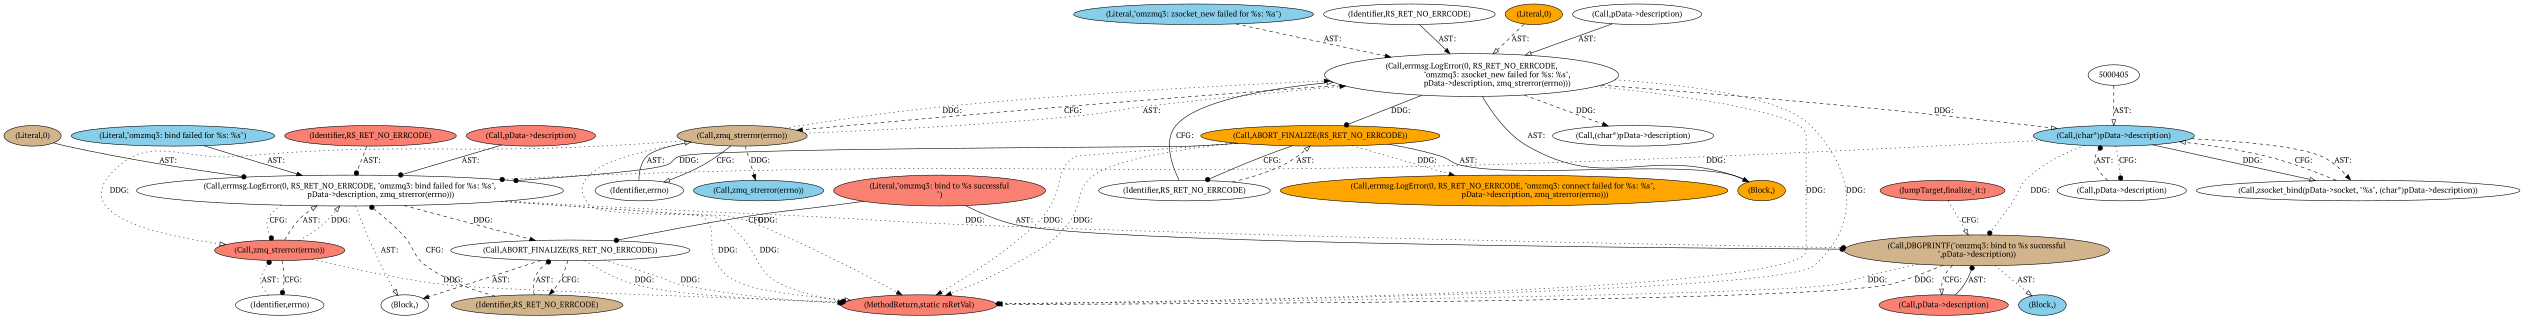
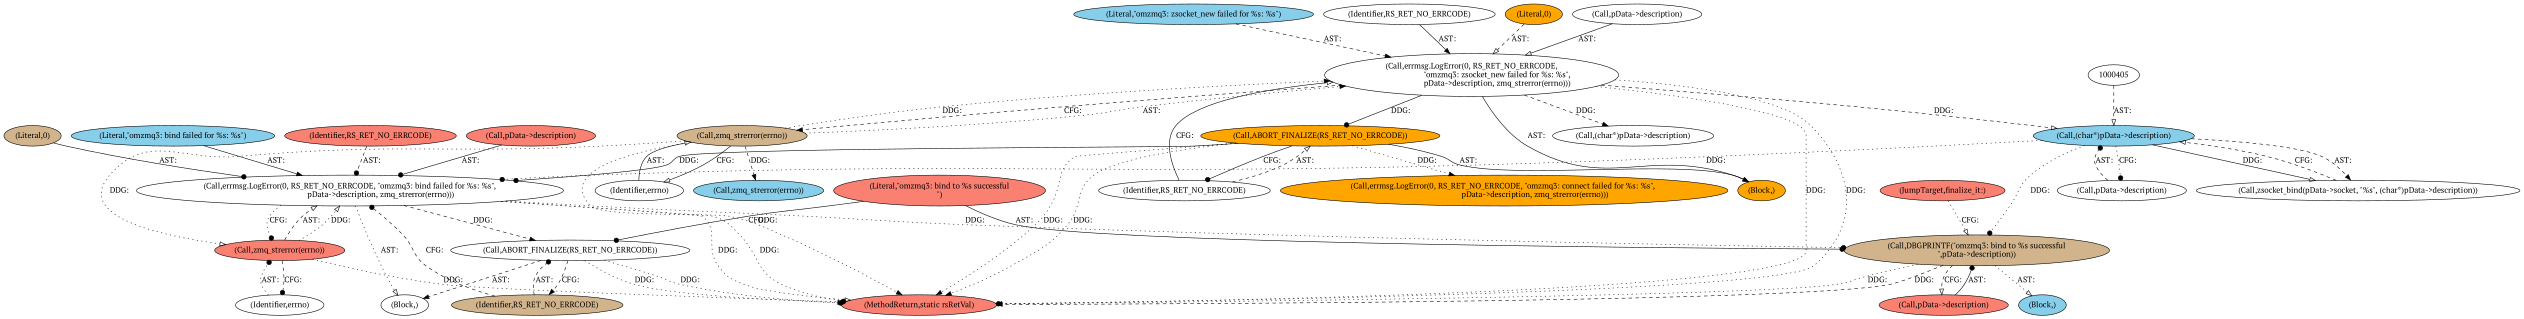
node "5000405": label "5000405" -> "1000405"
